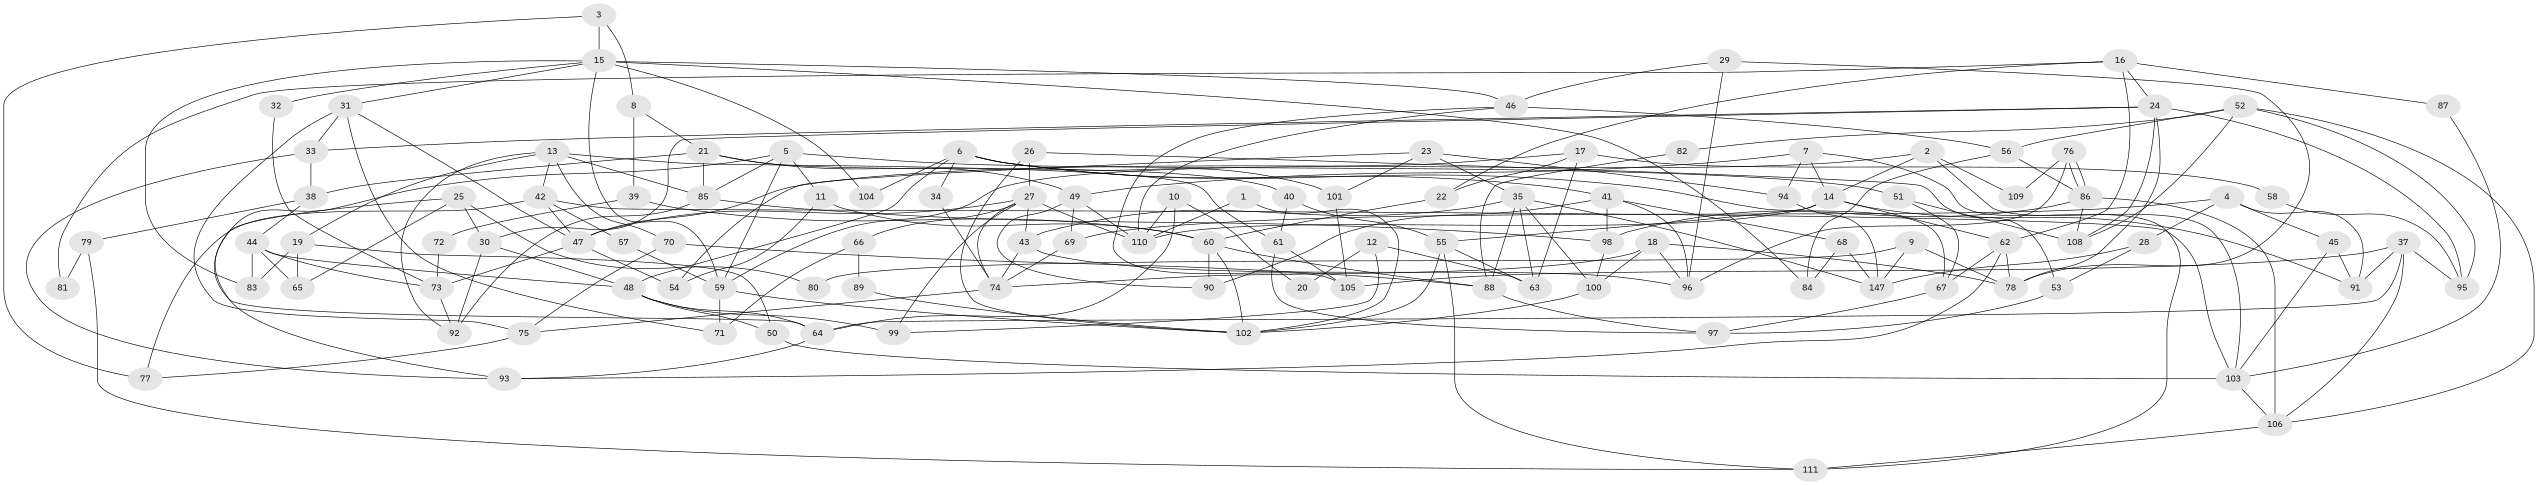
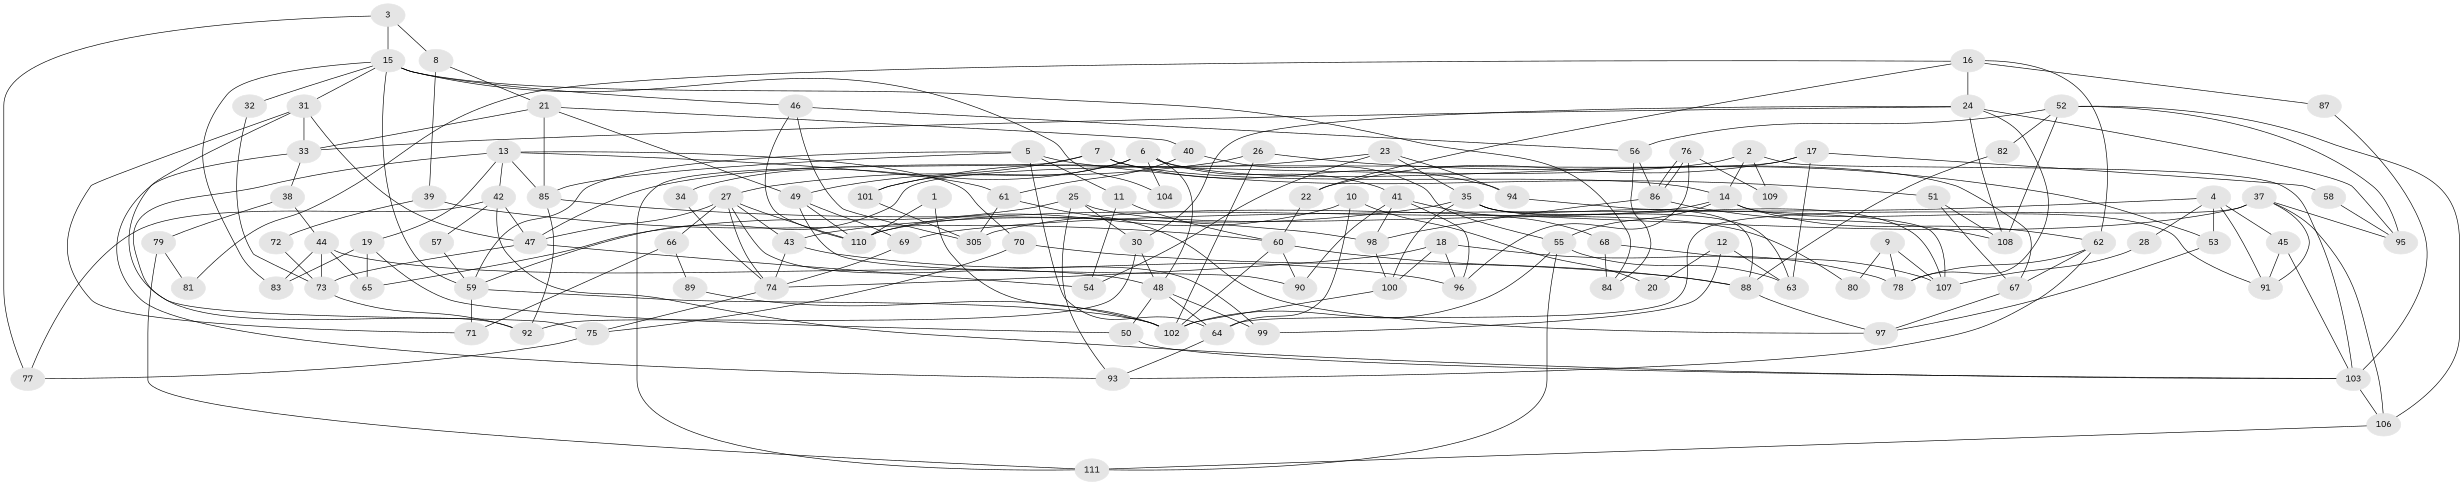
node "29": removed
edge "21" -- "38": now "21" -- "33"
edge "86" -- "106": removed
edge "28" -- "53": now "4" -- "53"
node "105": label "105" -> "305"
node "147": label "147" -> "107"
